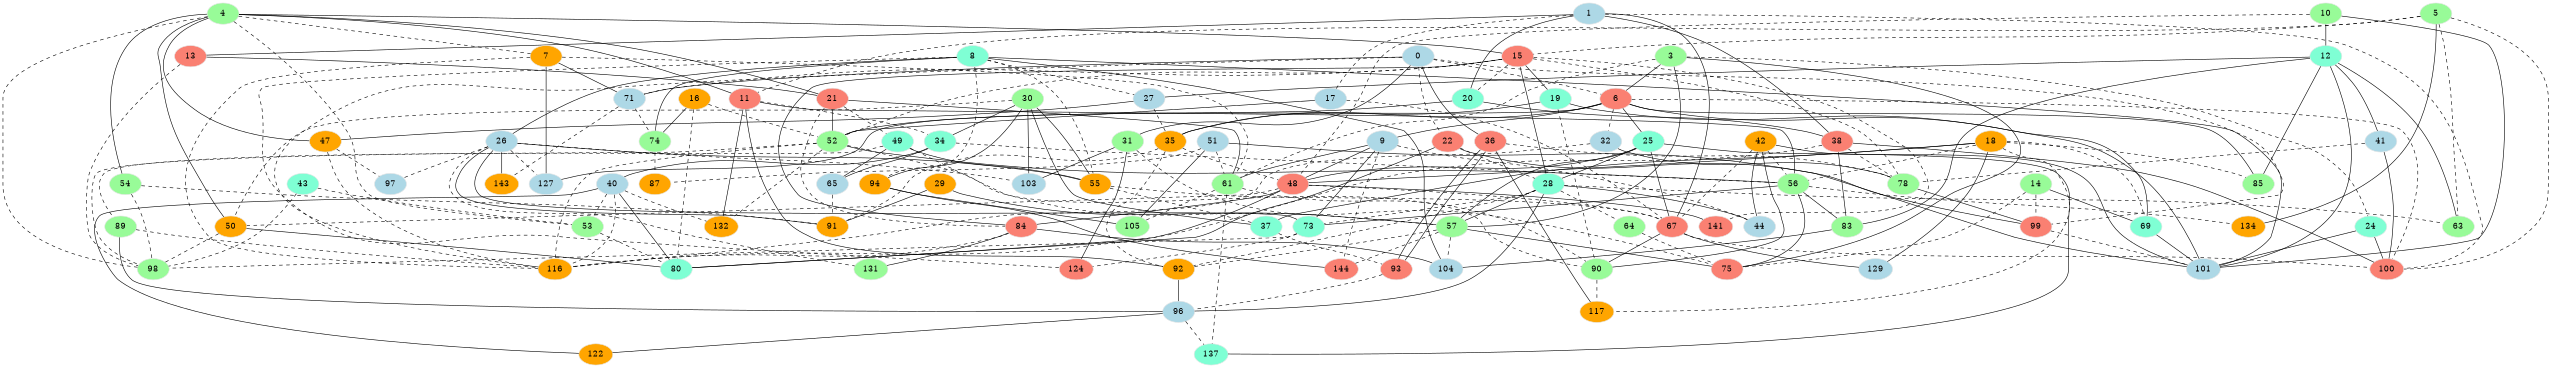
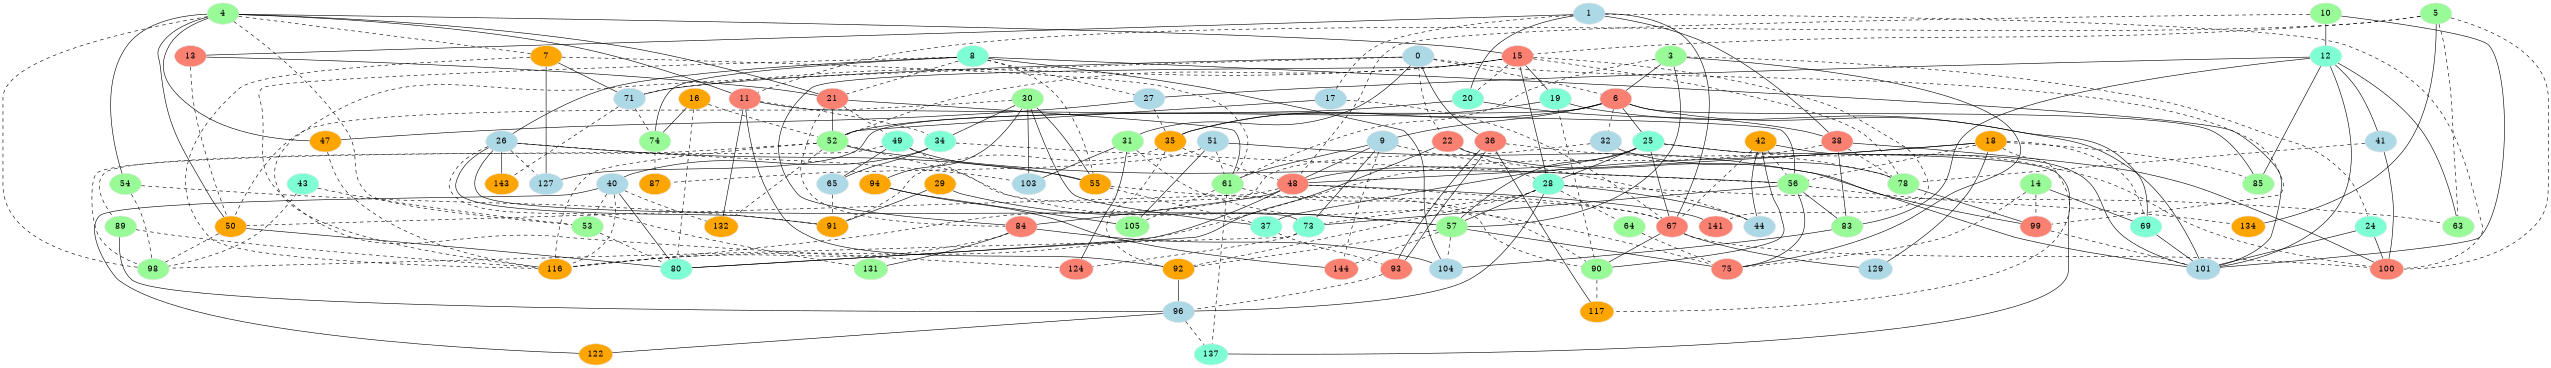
edge "6" -- "100": now "25" -- "100"
edge "8" -- "94": now "8" -- "21"
edge "13" -- "98": now "13" -- "50"
node "97": removed
